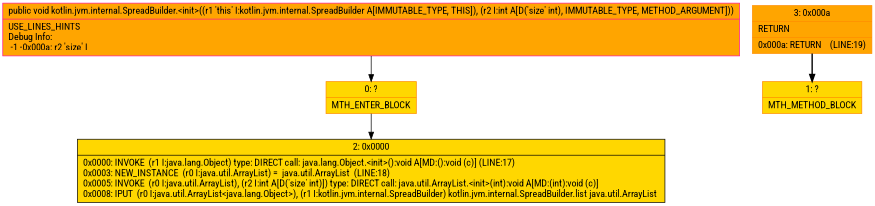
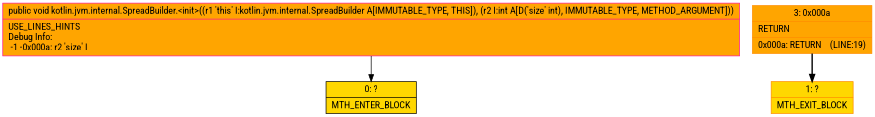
node "0: ?": color darkorange -> black
node "1: ?": text "MTH_METHOD_BLOCK" -> "MTH_EXIT_BLOCK"
node "2: 0x0000": removed
